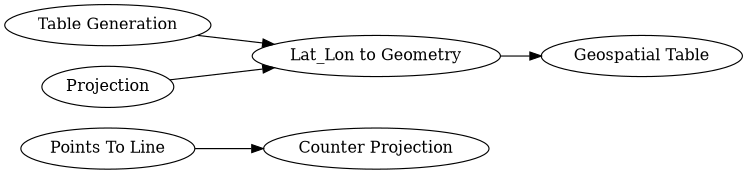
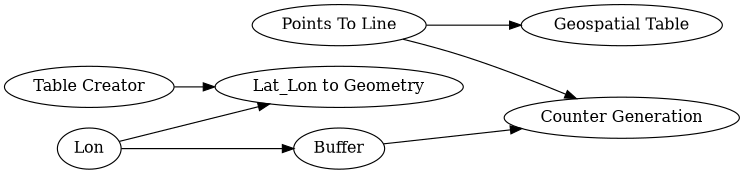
node "Table Generation": label "Table Generation" -> "Table Creator"
edge "Lat_Lon to Geometry" -> "Geospatial Table": now "Points To Line" -> "Geospatial Table"
node "Projection": label "Projection" -> "Lon"
node "Buffer": added
node "Counter Projection": label "Counter Projection" -> "Counter Generation"
